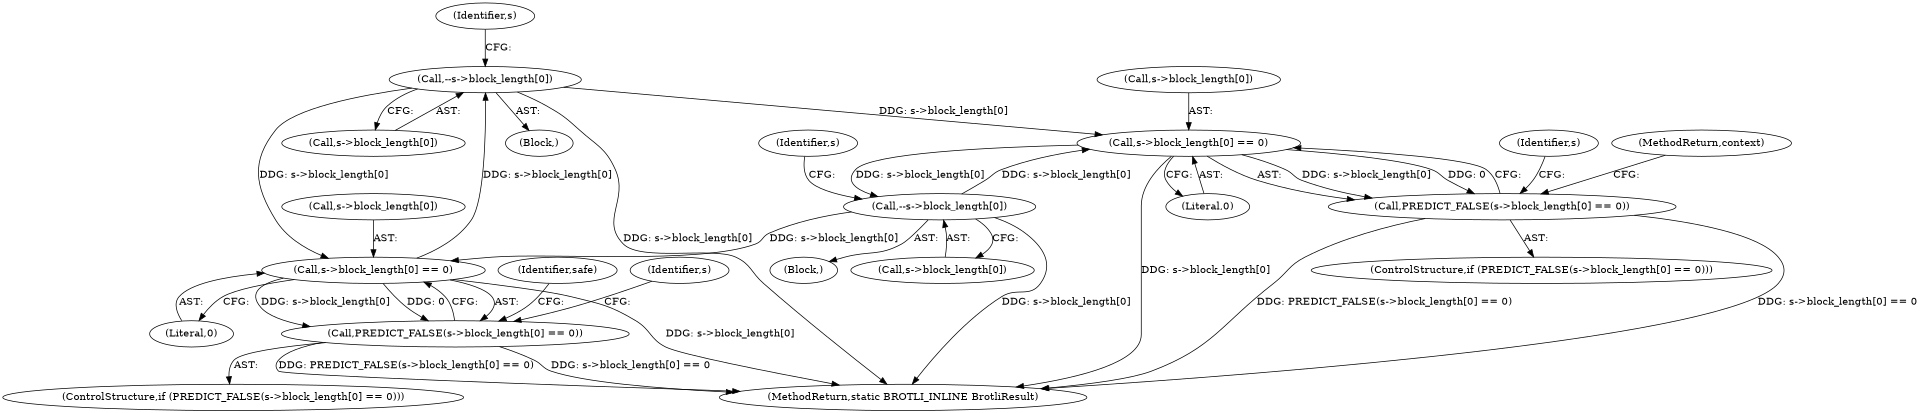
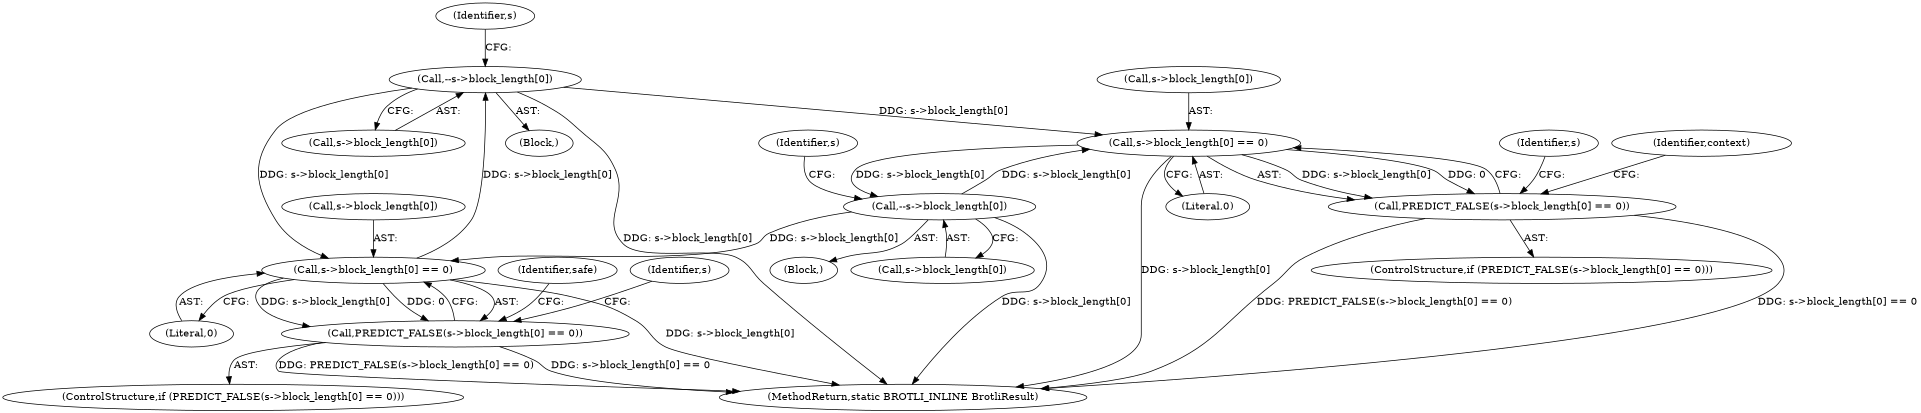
node "(MethodReturn,context)": label "(MethodReturn,context)" -> "(Identifier,context)"
